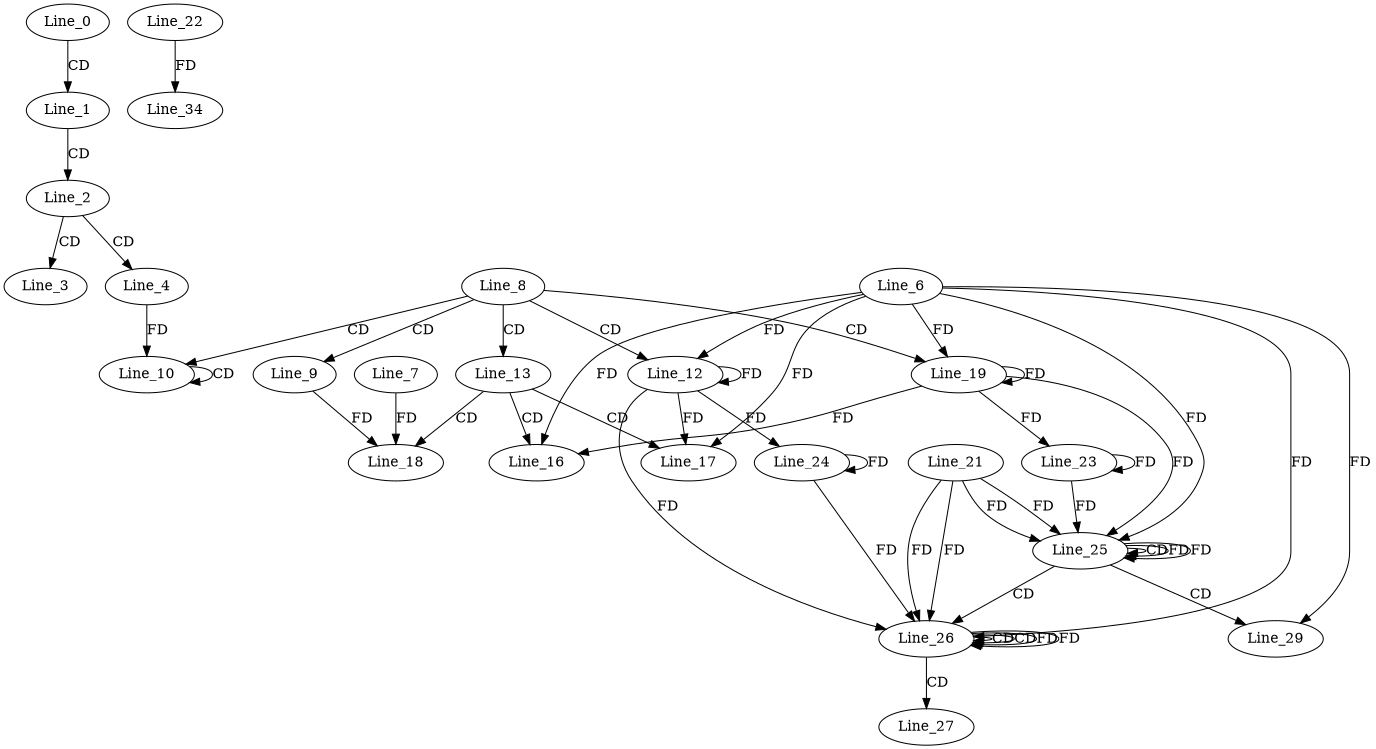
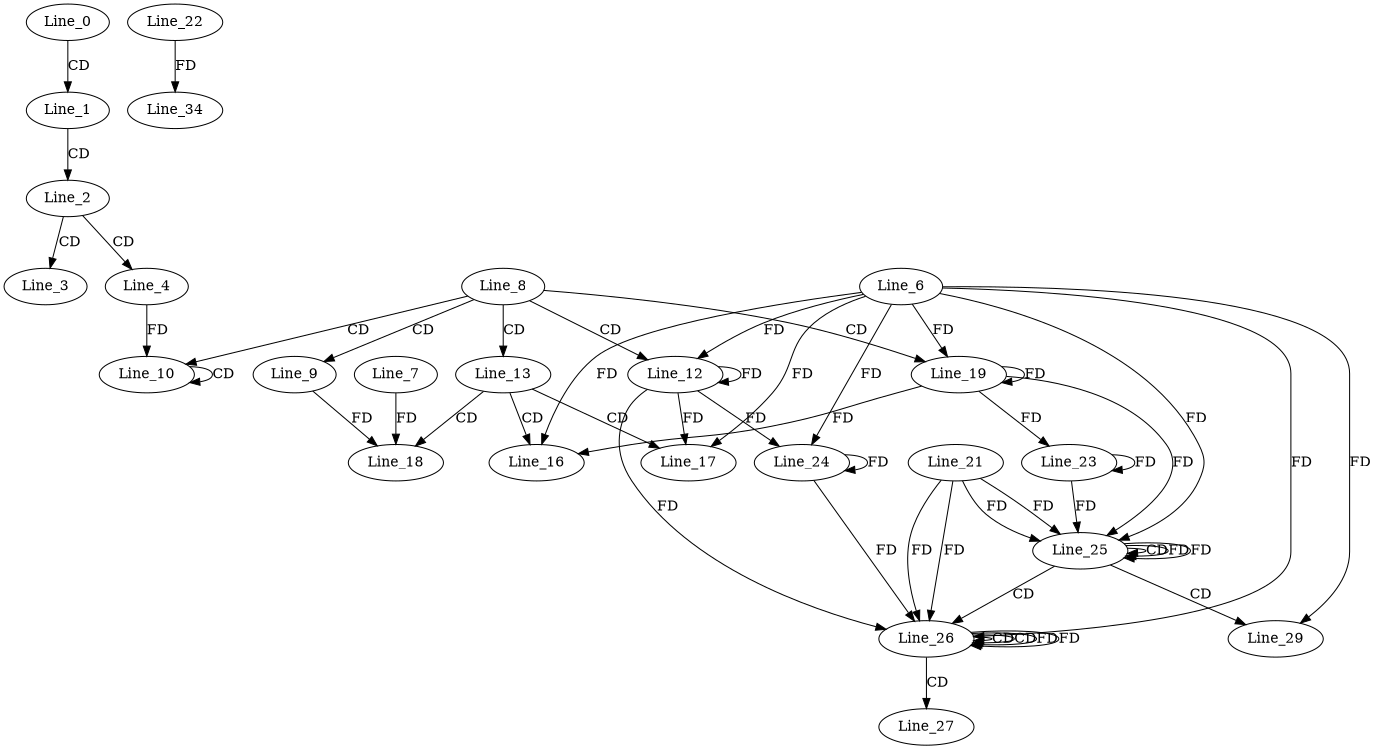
edge "Line_6" -> "Line_24": added, label "FD"
